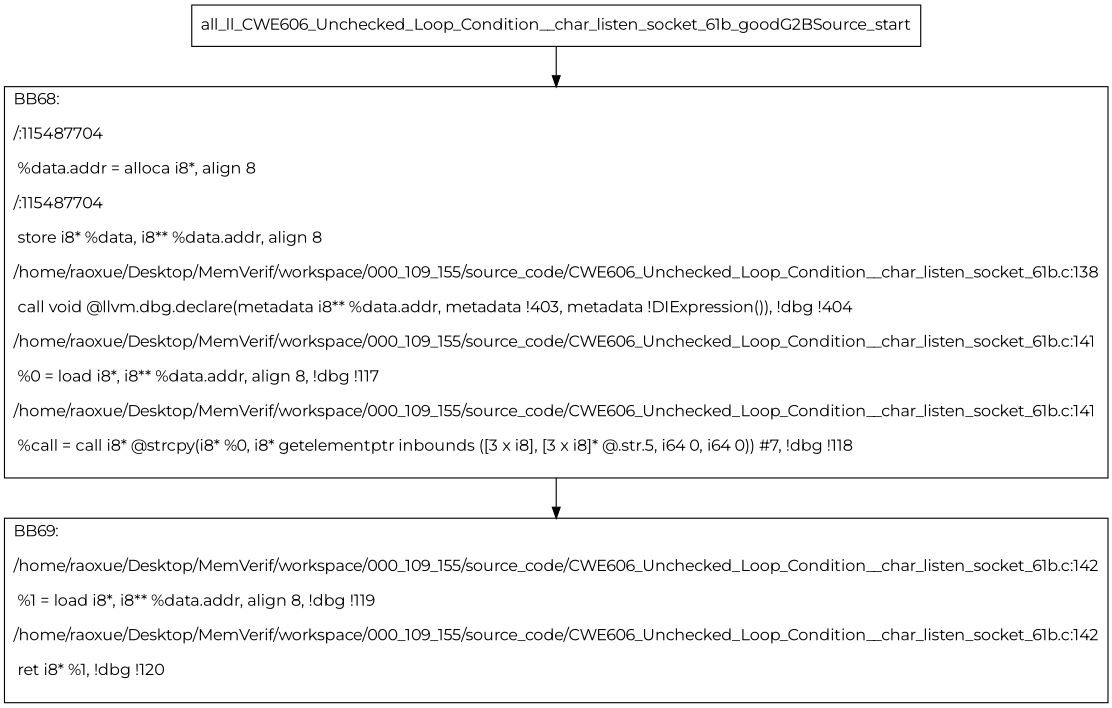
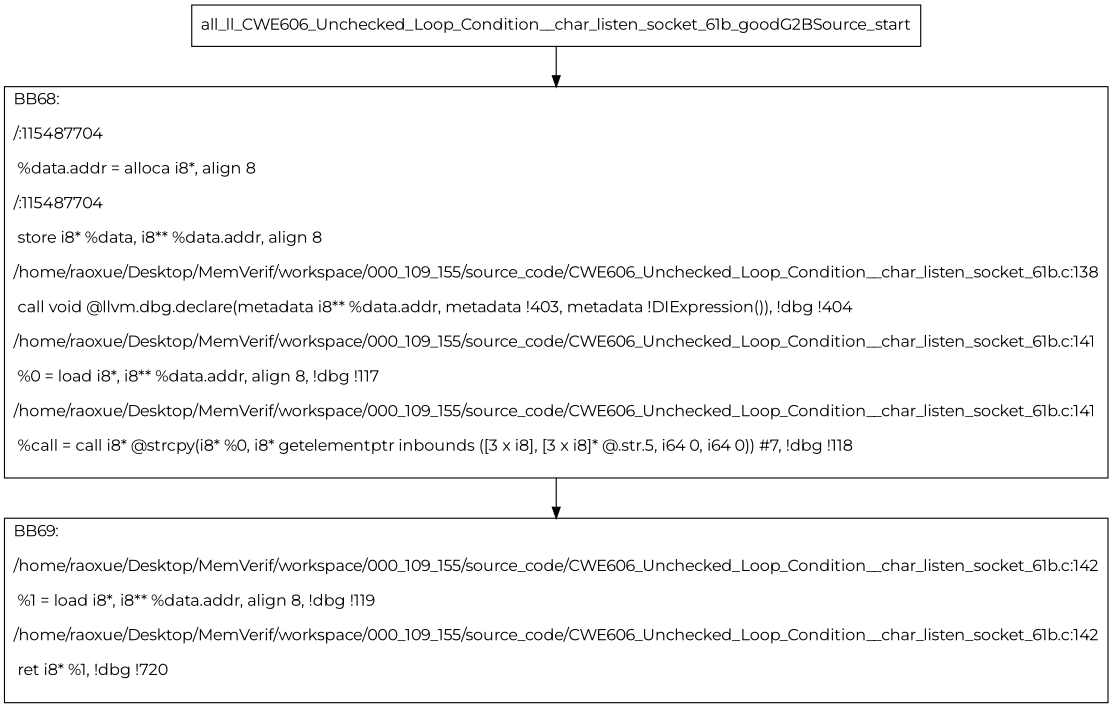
node "BB69:": text "ret i8* %1, !dbg !120" -> "ret i8* %1, !dbg !720"
